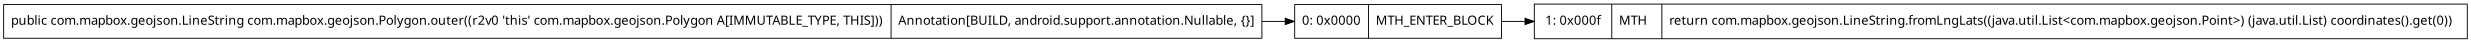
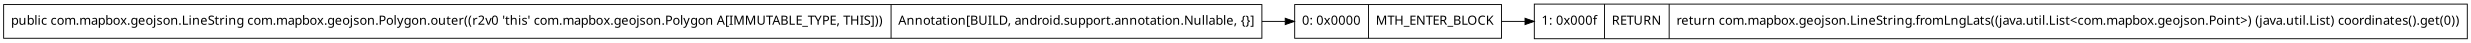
node "1: 0x000f": text "MTH" -> "RETURN"
